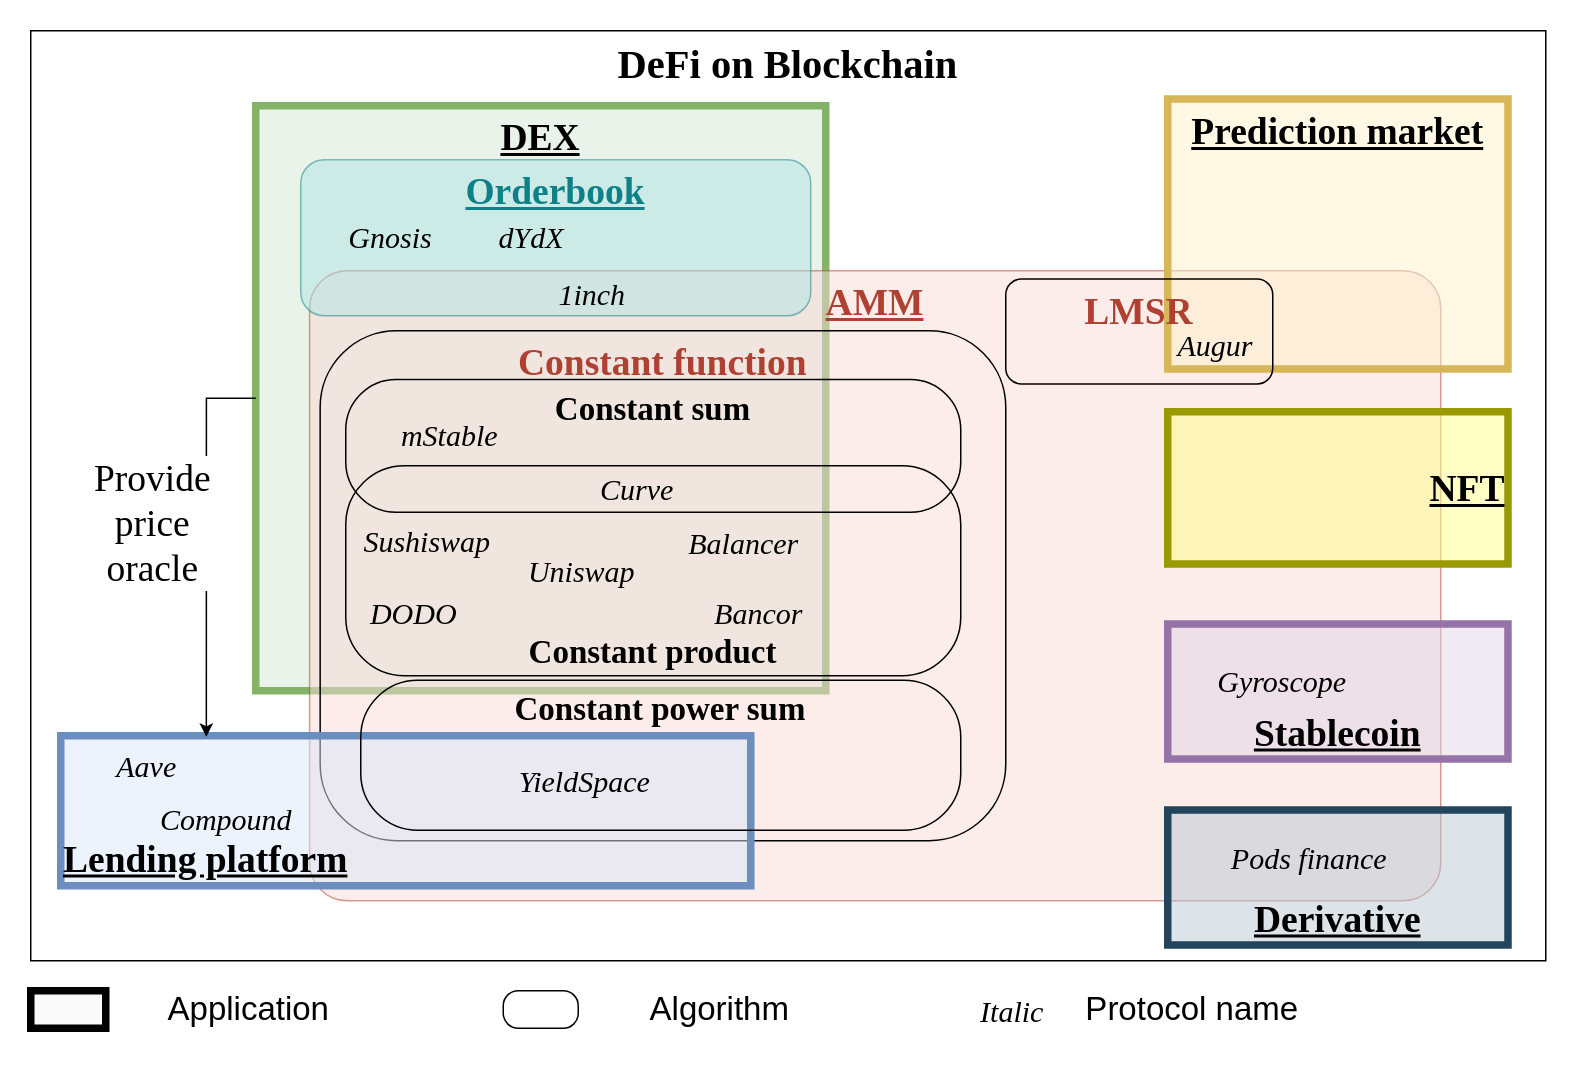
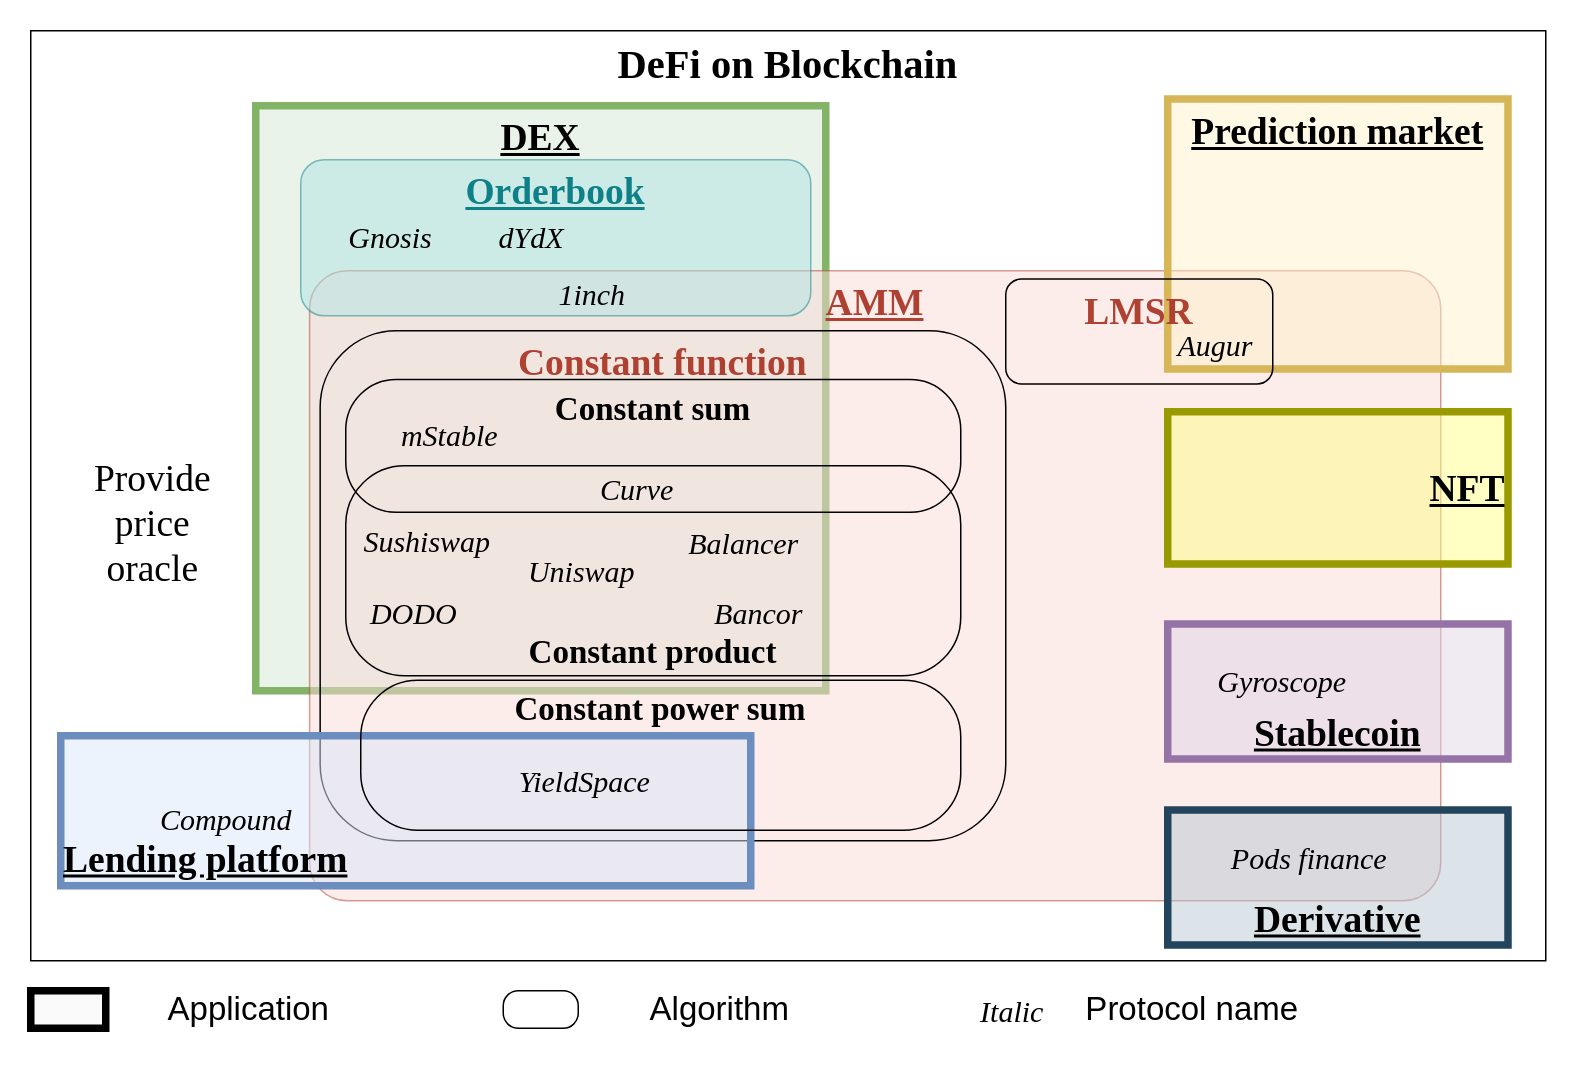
edge "DEX" -> "Lending platform": removed
node "Aave": removed
